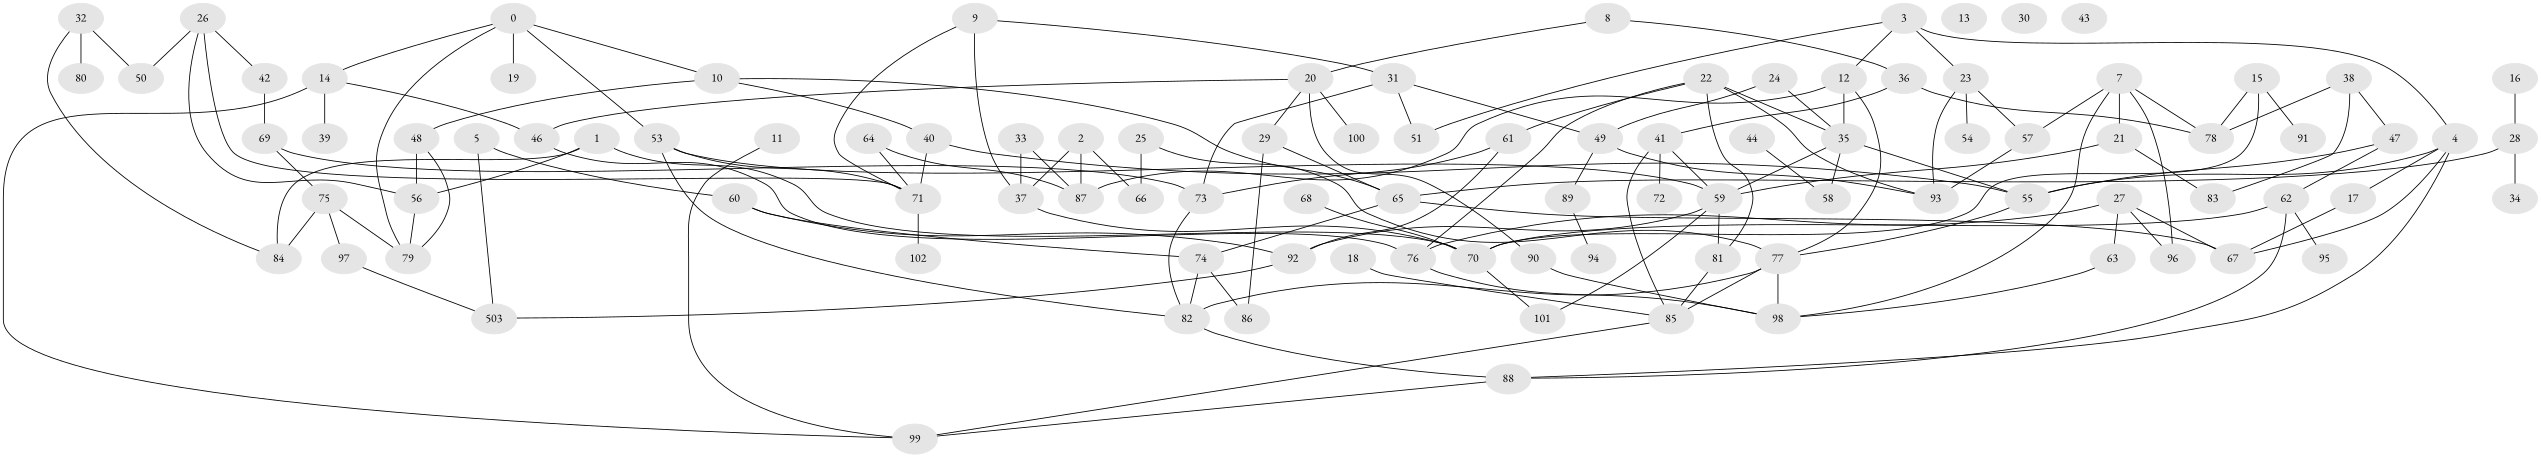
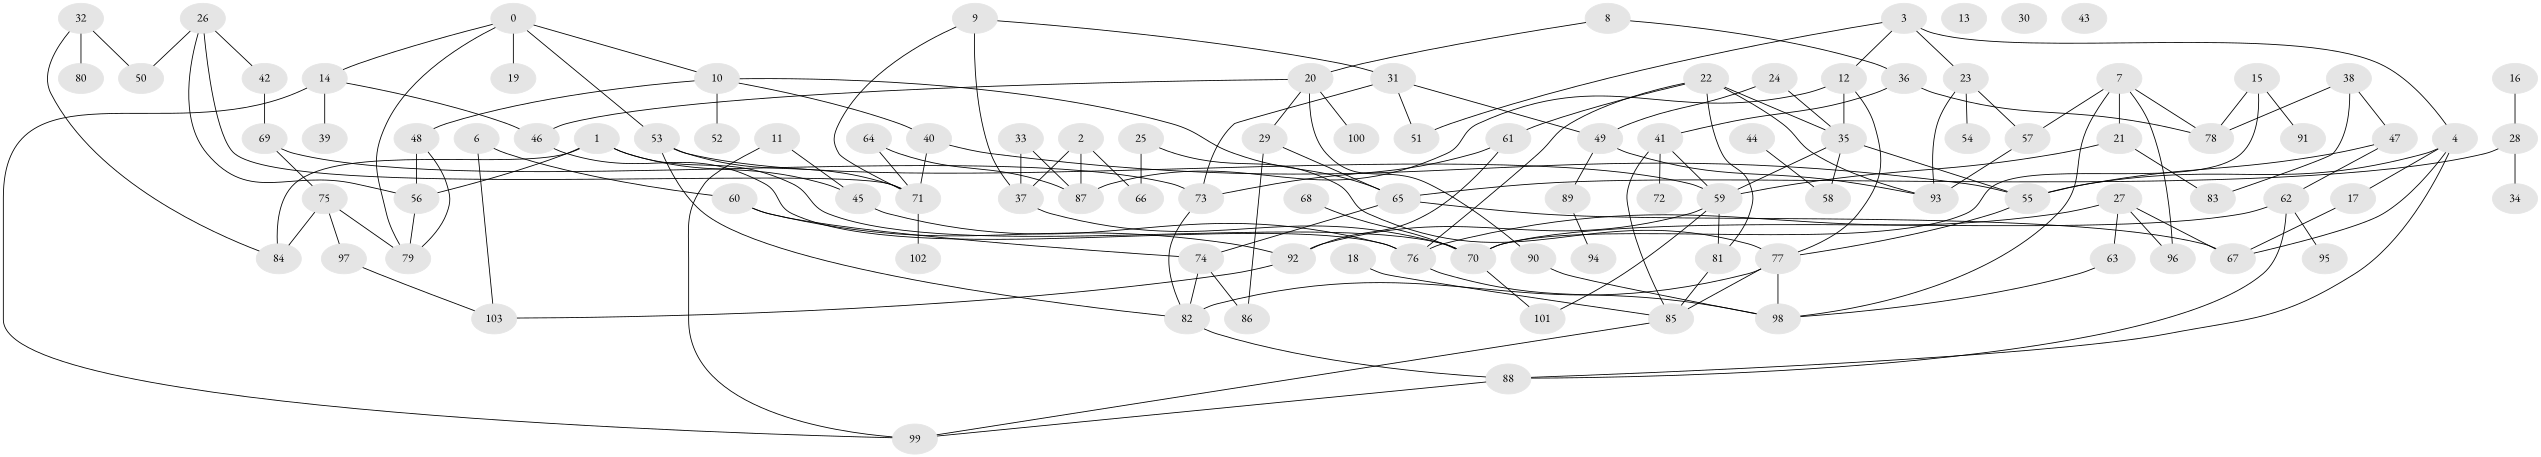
node "5": label "5" -> "6"
node "52": added
node "45": added
node "503": label "503" -> "103"
